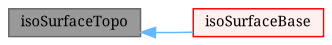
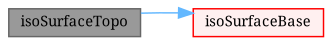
edge "isoSurfaceBase" -> "isoSurfaceTopo": reversed
